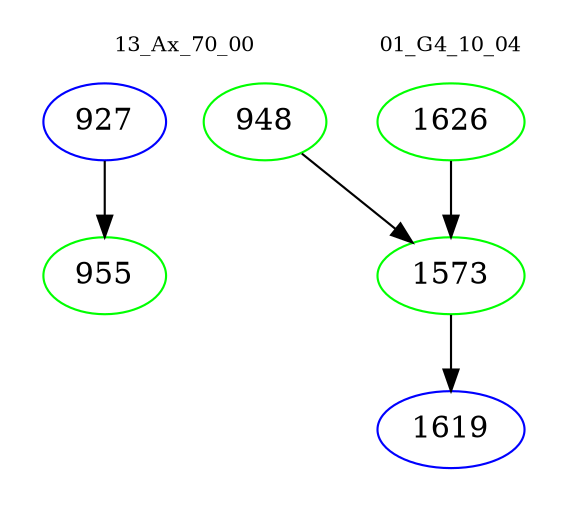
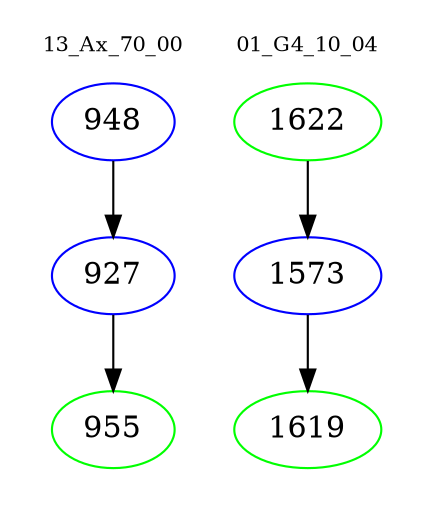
node "948": color green -> blue
node "1626": label "1626" -> "1622"
edge "948" -> "1573": now "948" -> "927"
node "1573": color green -> blue
node "1619": color blue -> green
